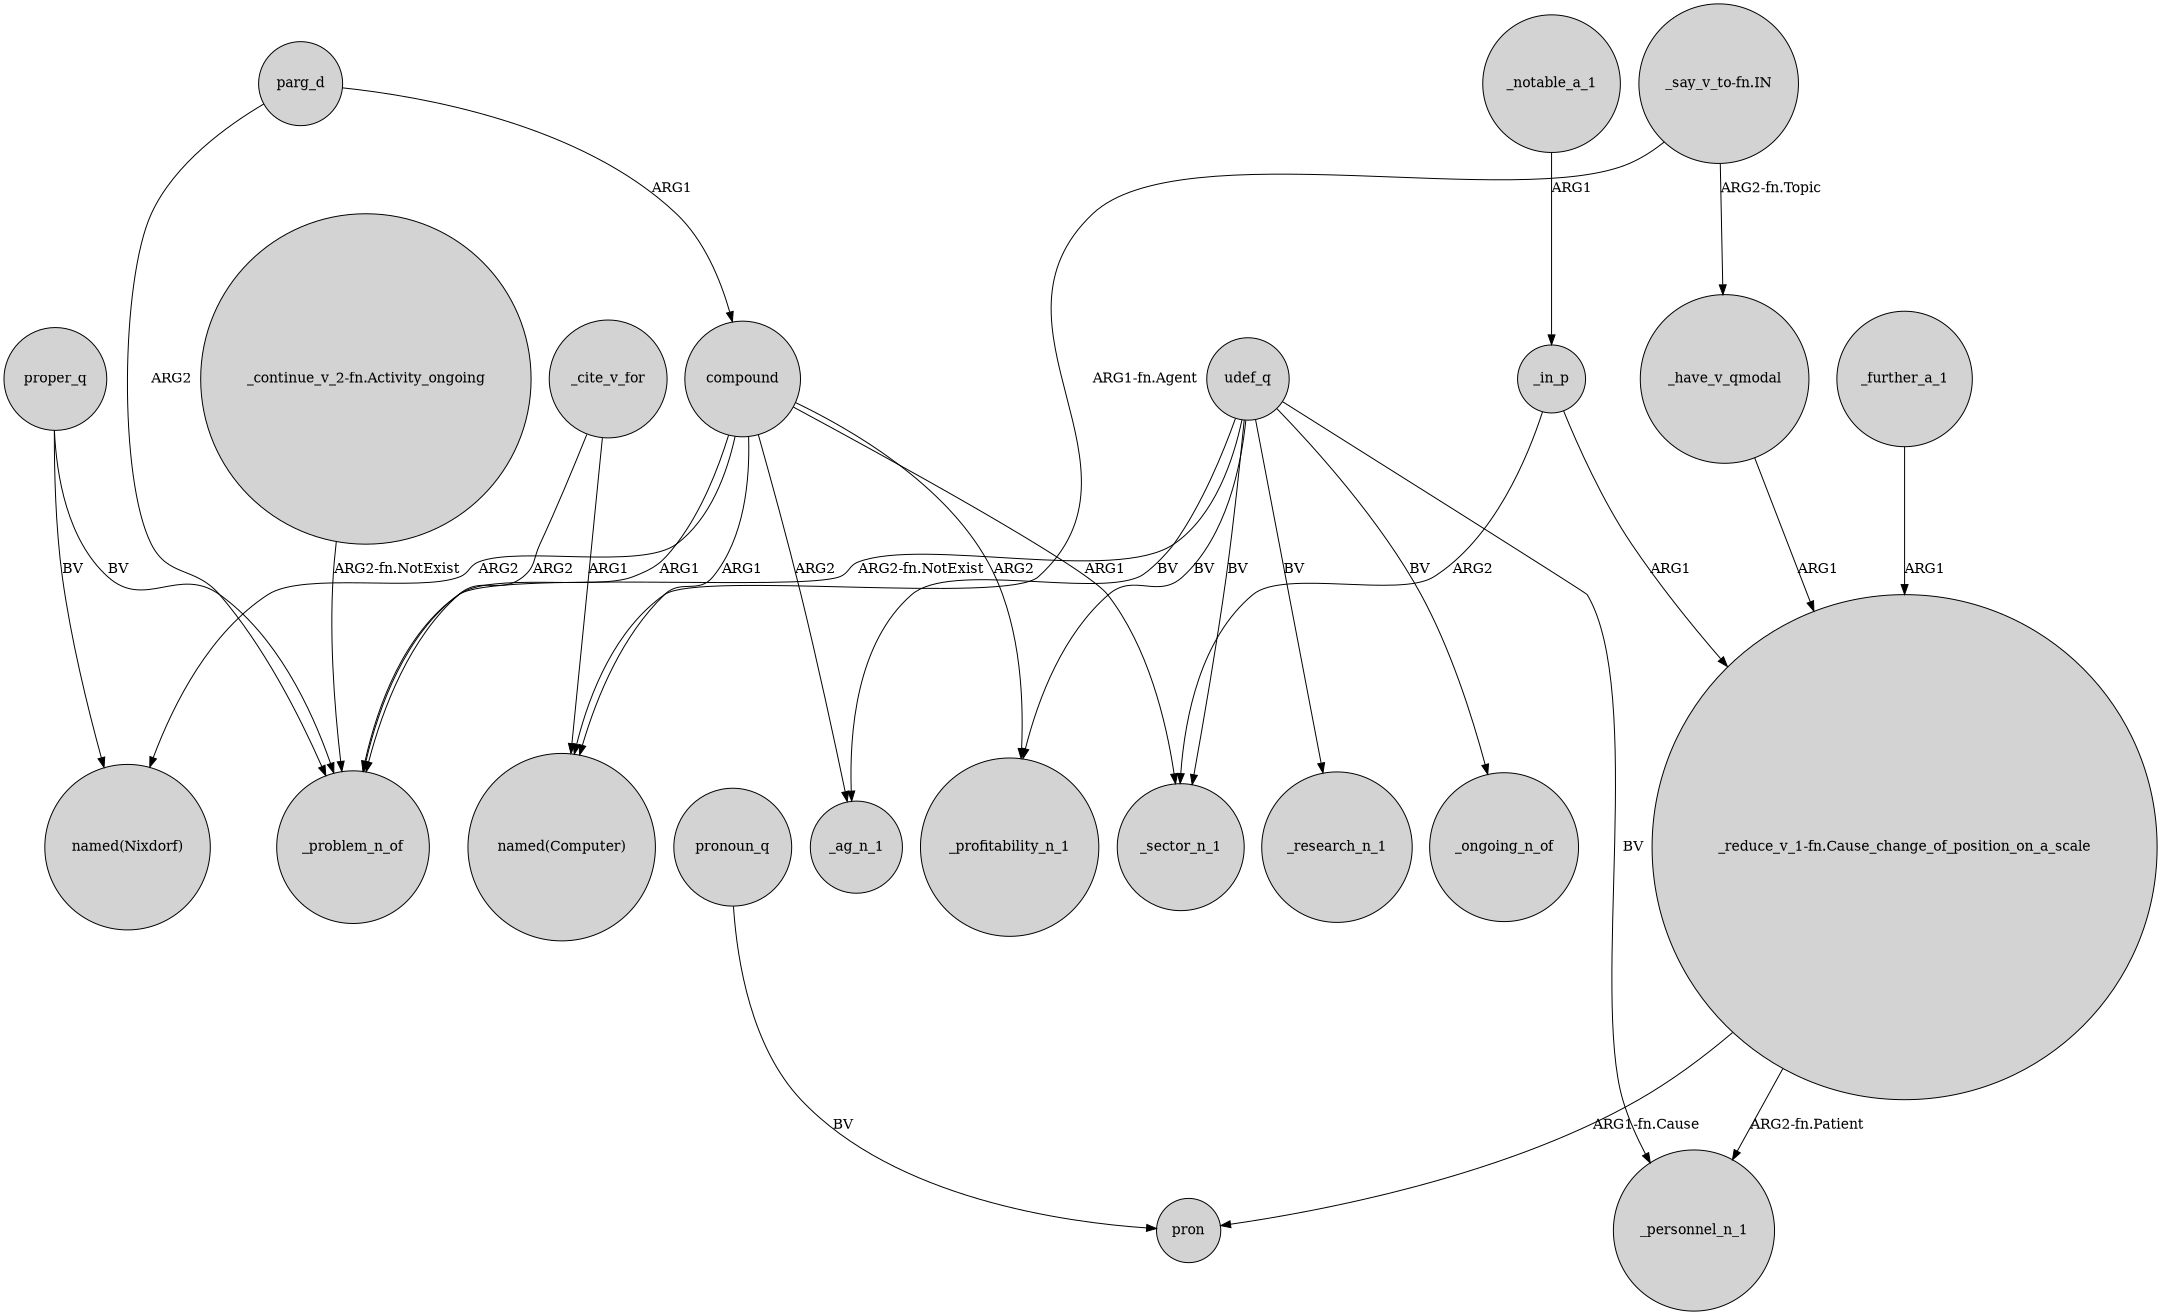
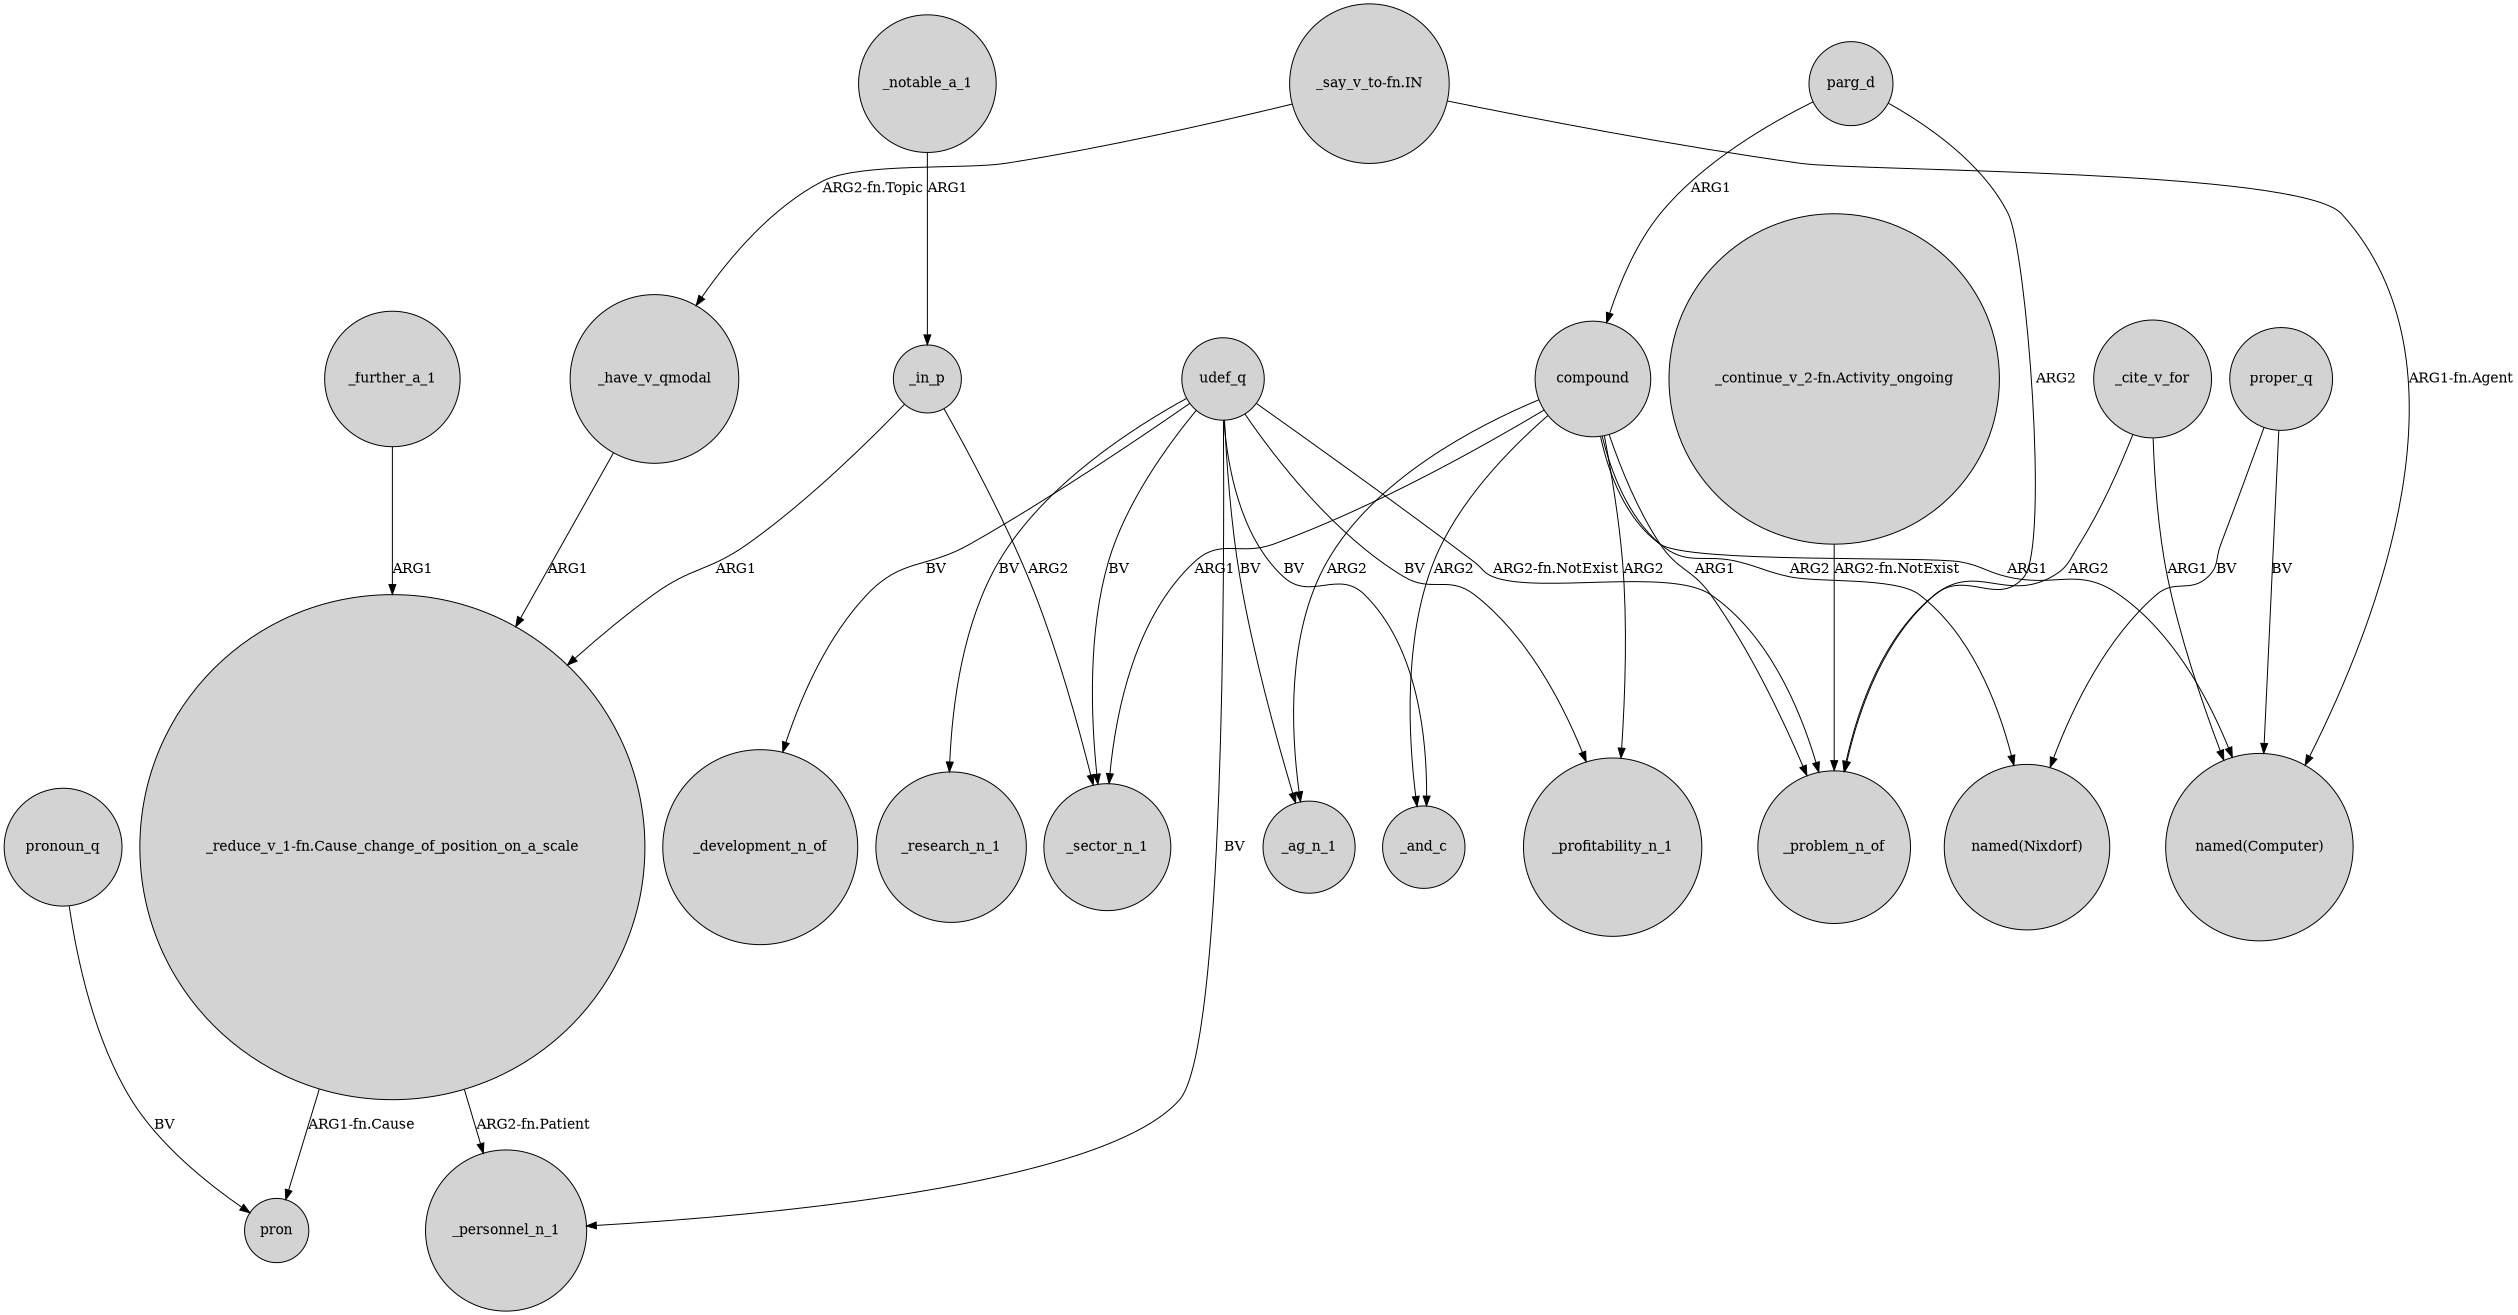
edge "proper_q" -> "_problem_n_of": now "proper_q" -> "named(Computer)"
node "_and_c": added
node "_ongoing_n_of": label "_ongoing_n_of" -> "_development_n_of"
